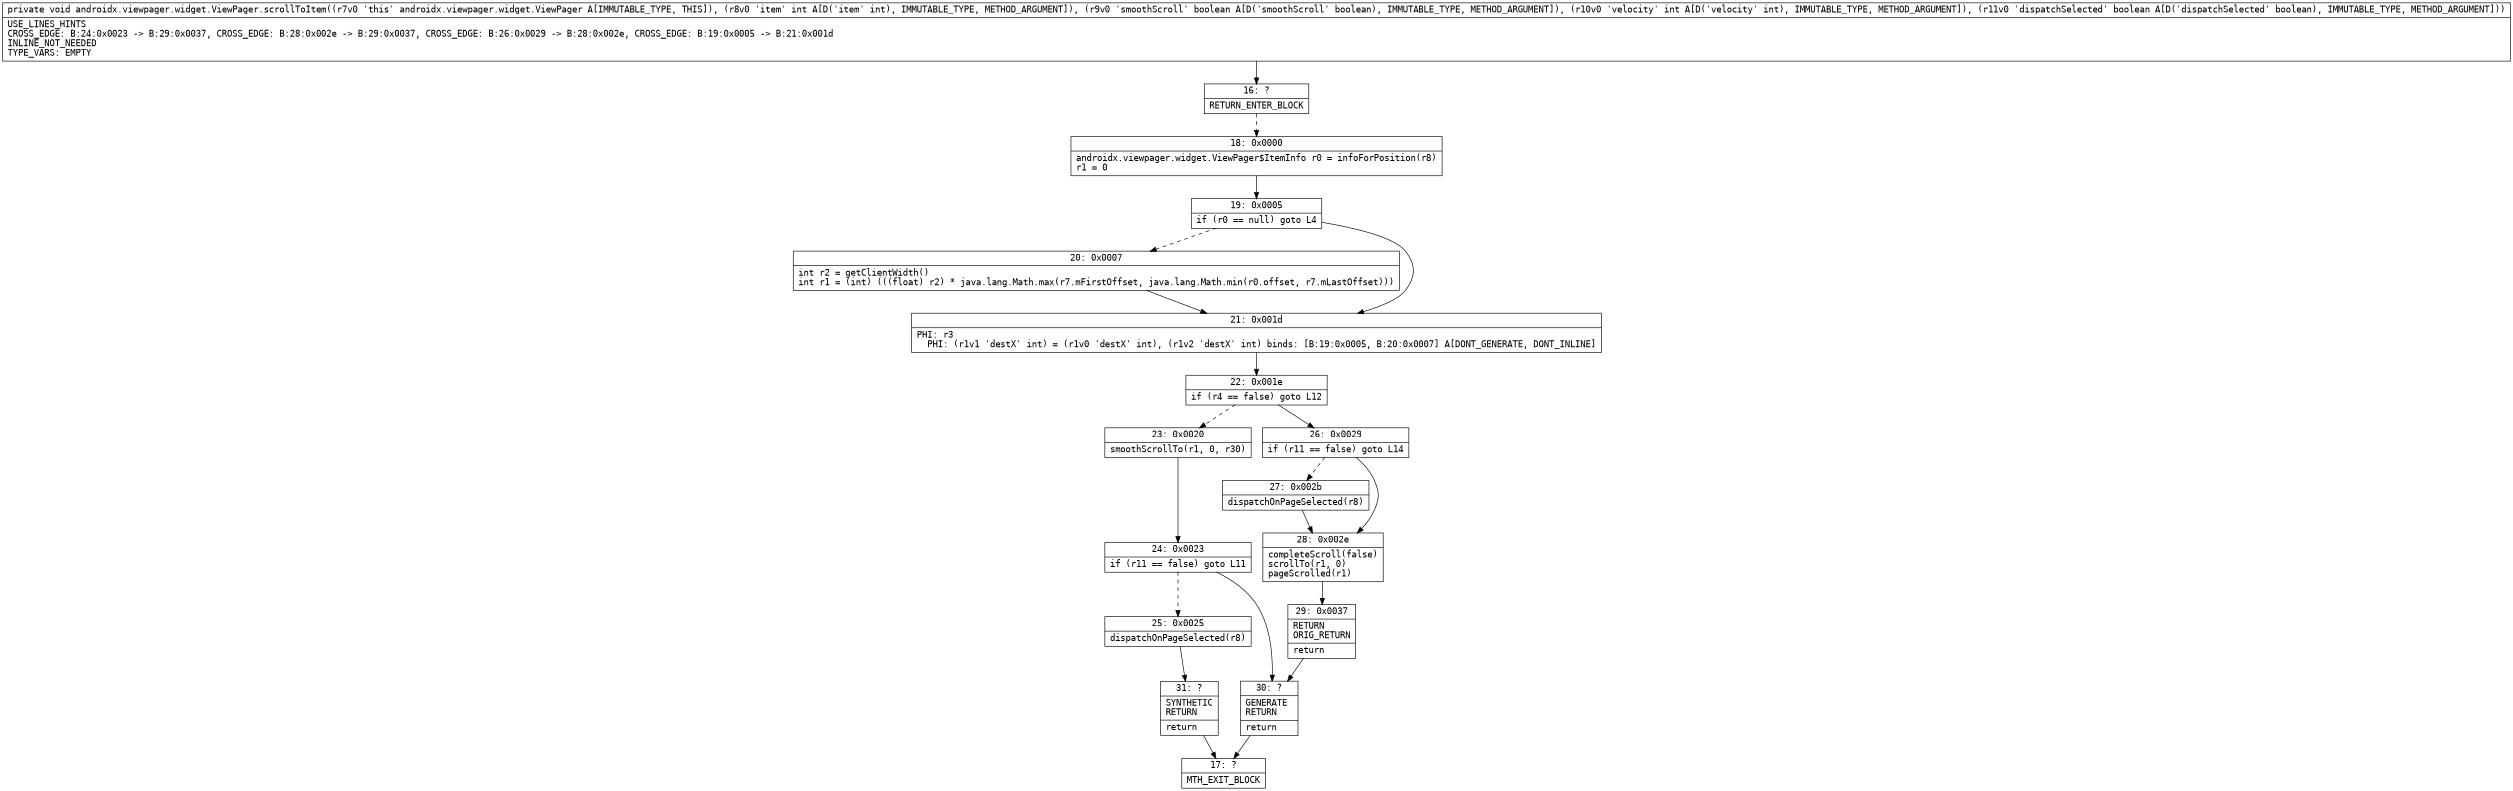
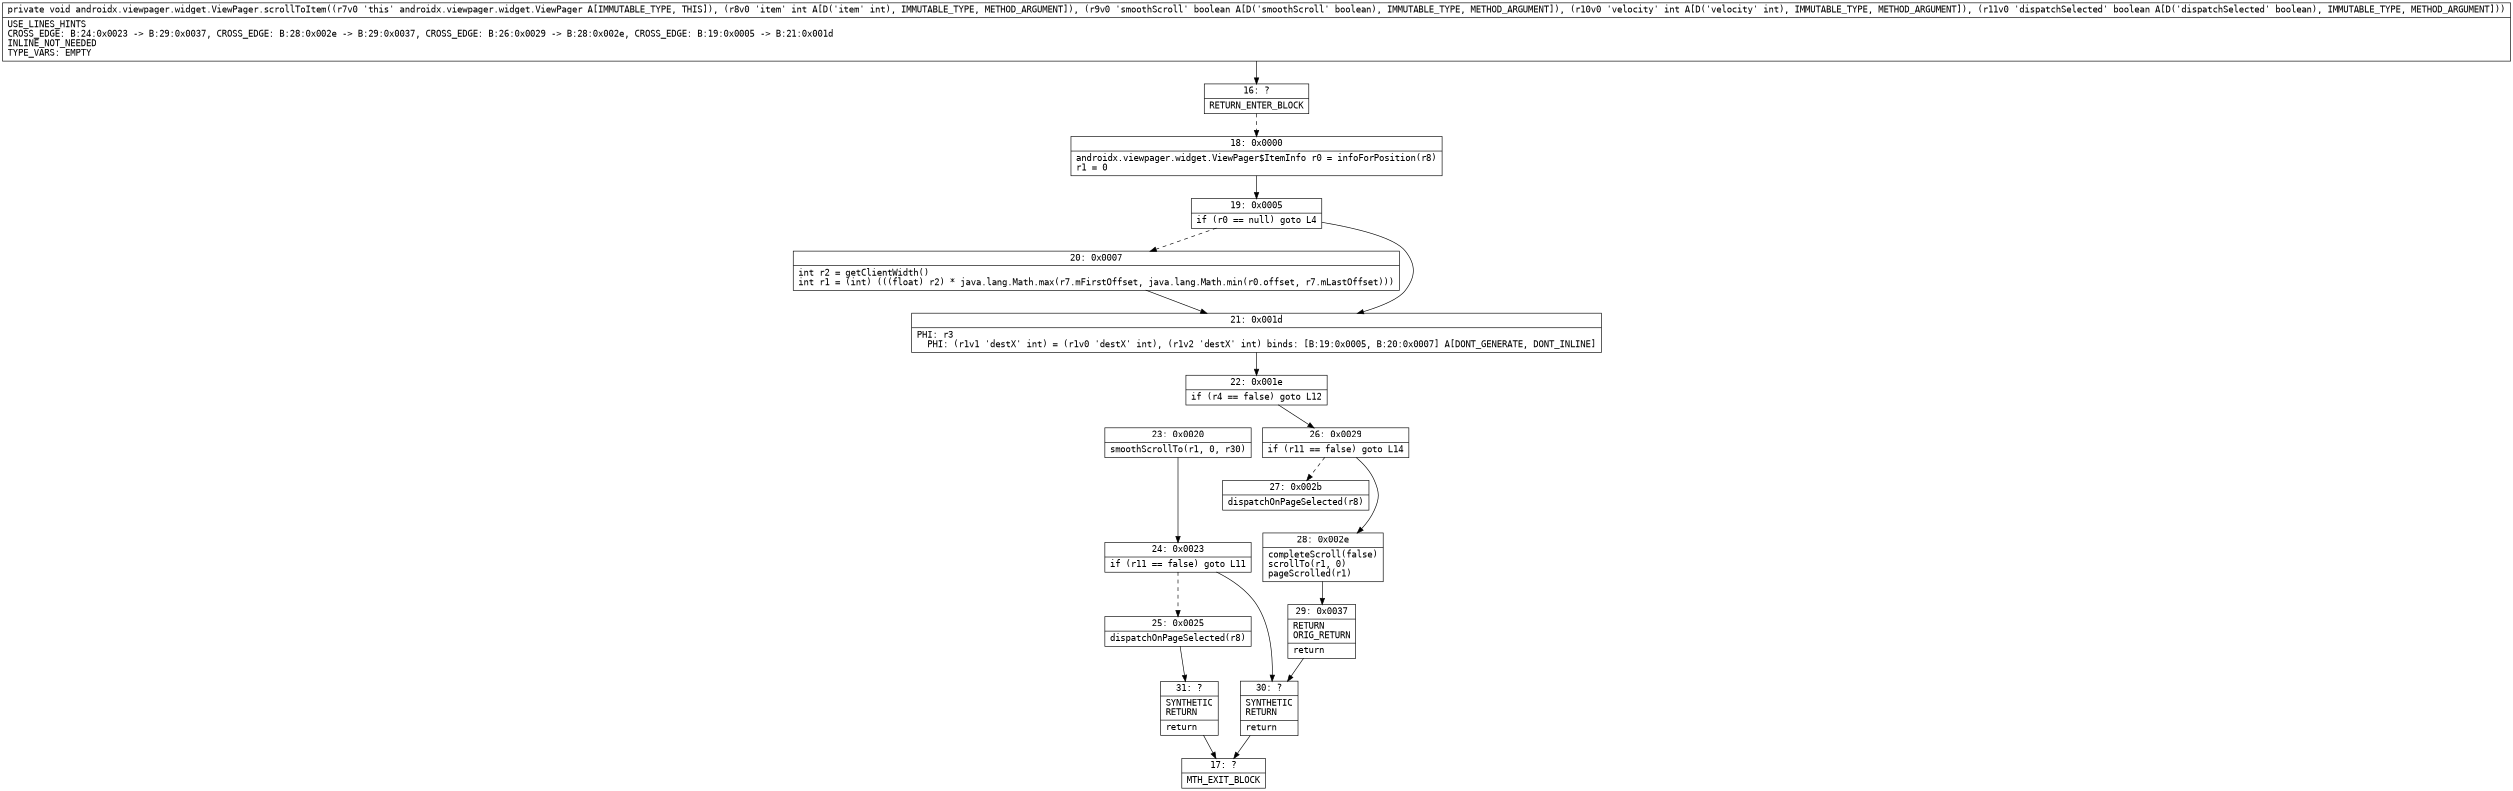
edge "22: 0x001e" -> "23: 0x0020": removed
edge "27: 0x002b" -> "28: 0x002e": removed
node "30: ?": text "GENERATE" -> "SYNTHETIC"
